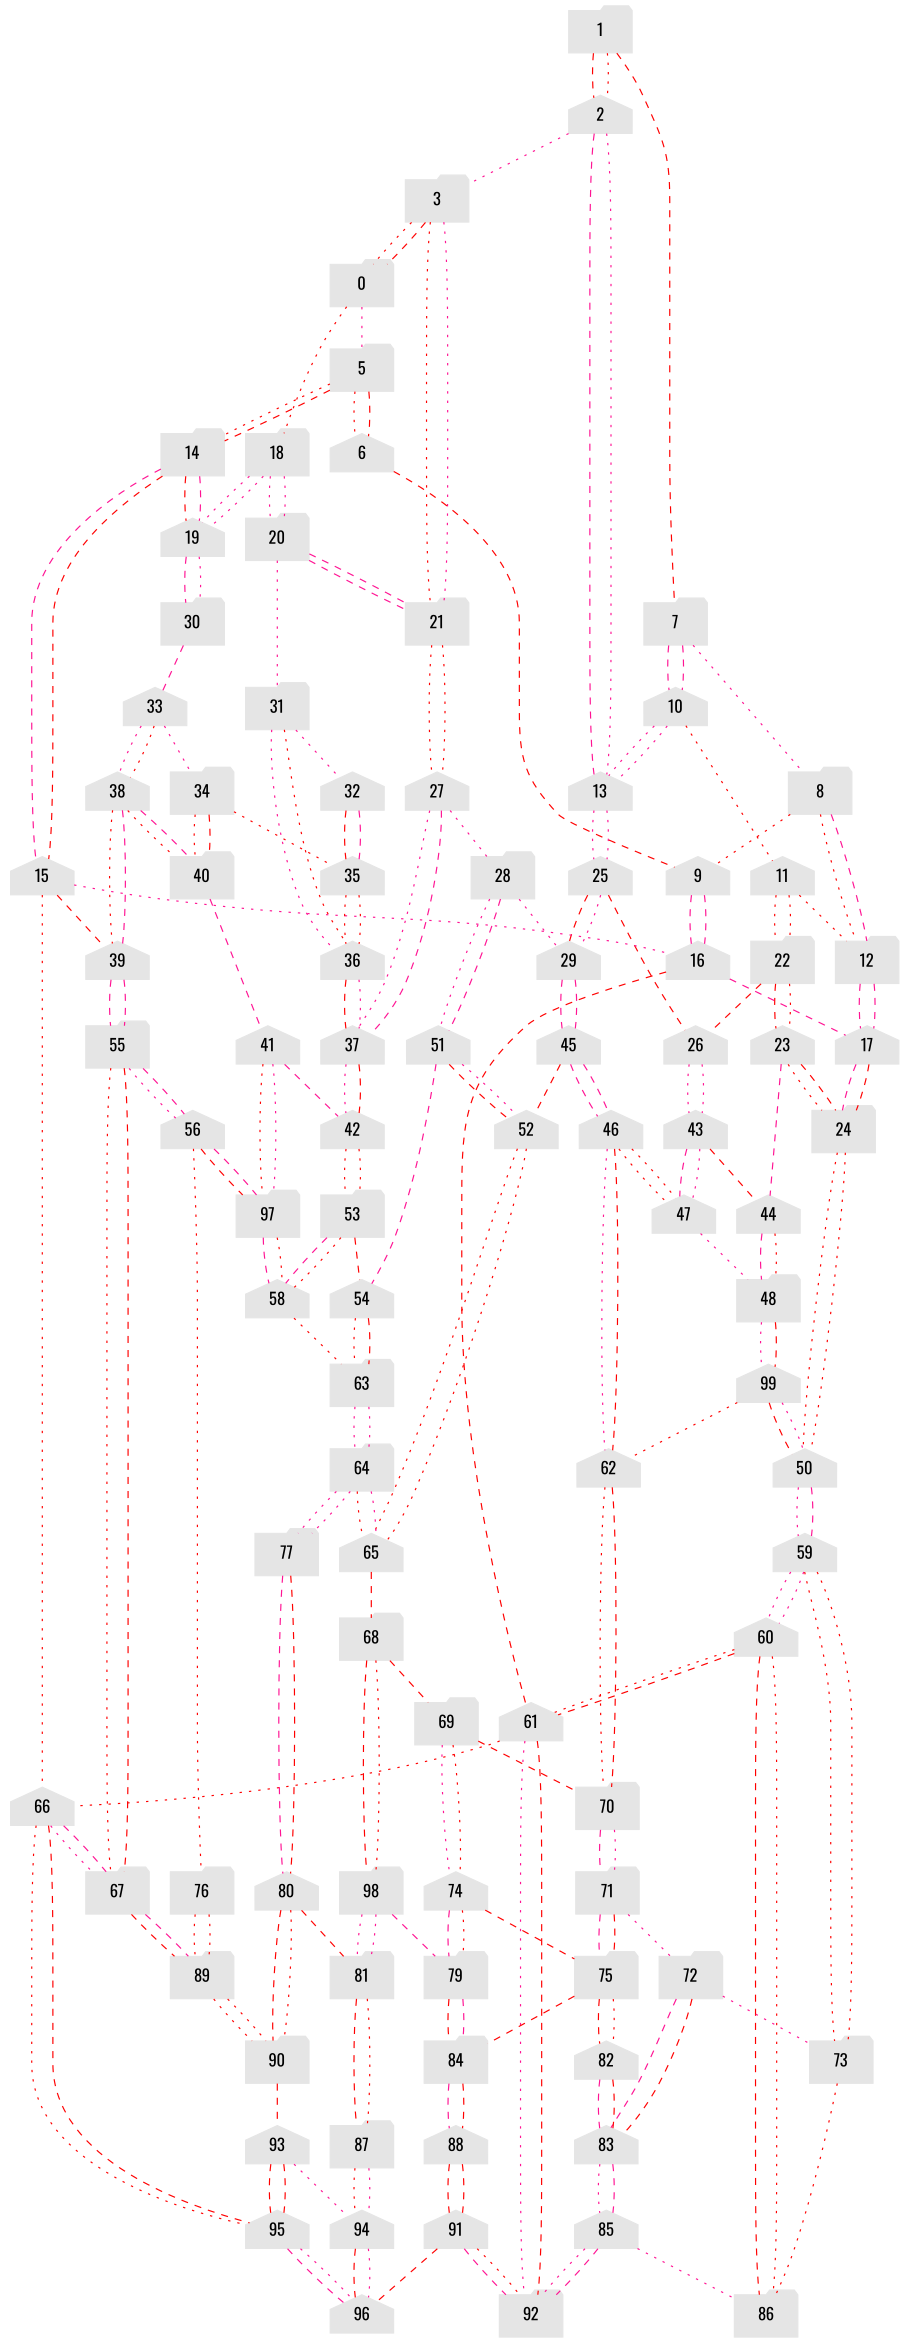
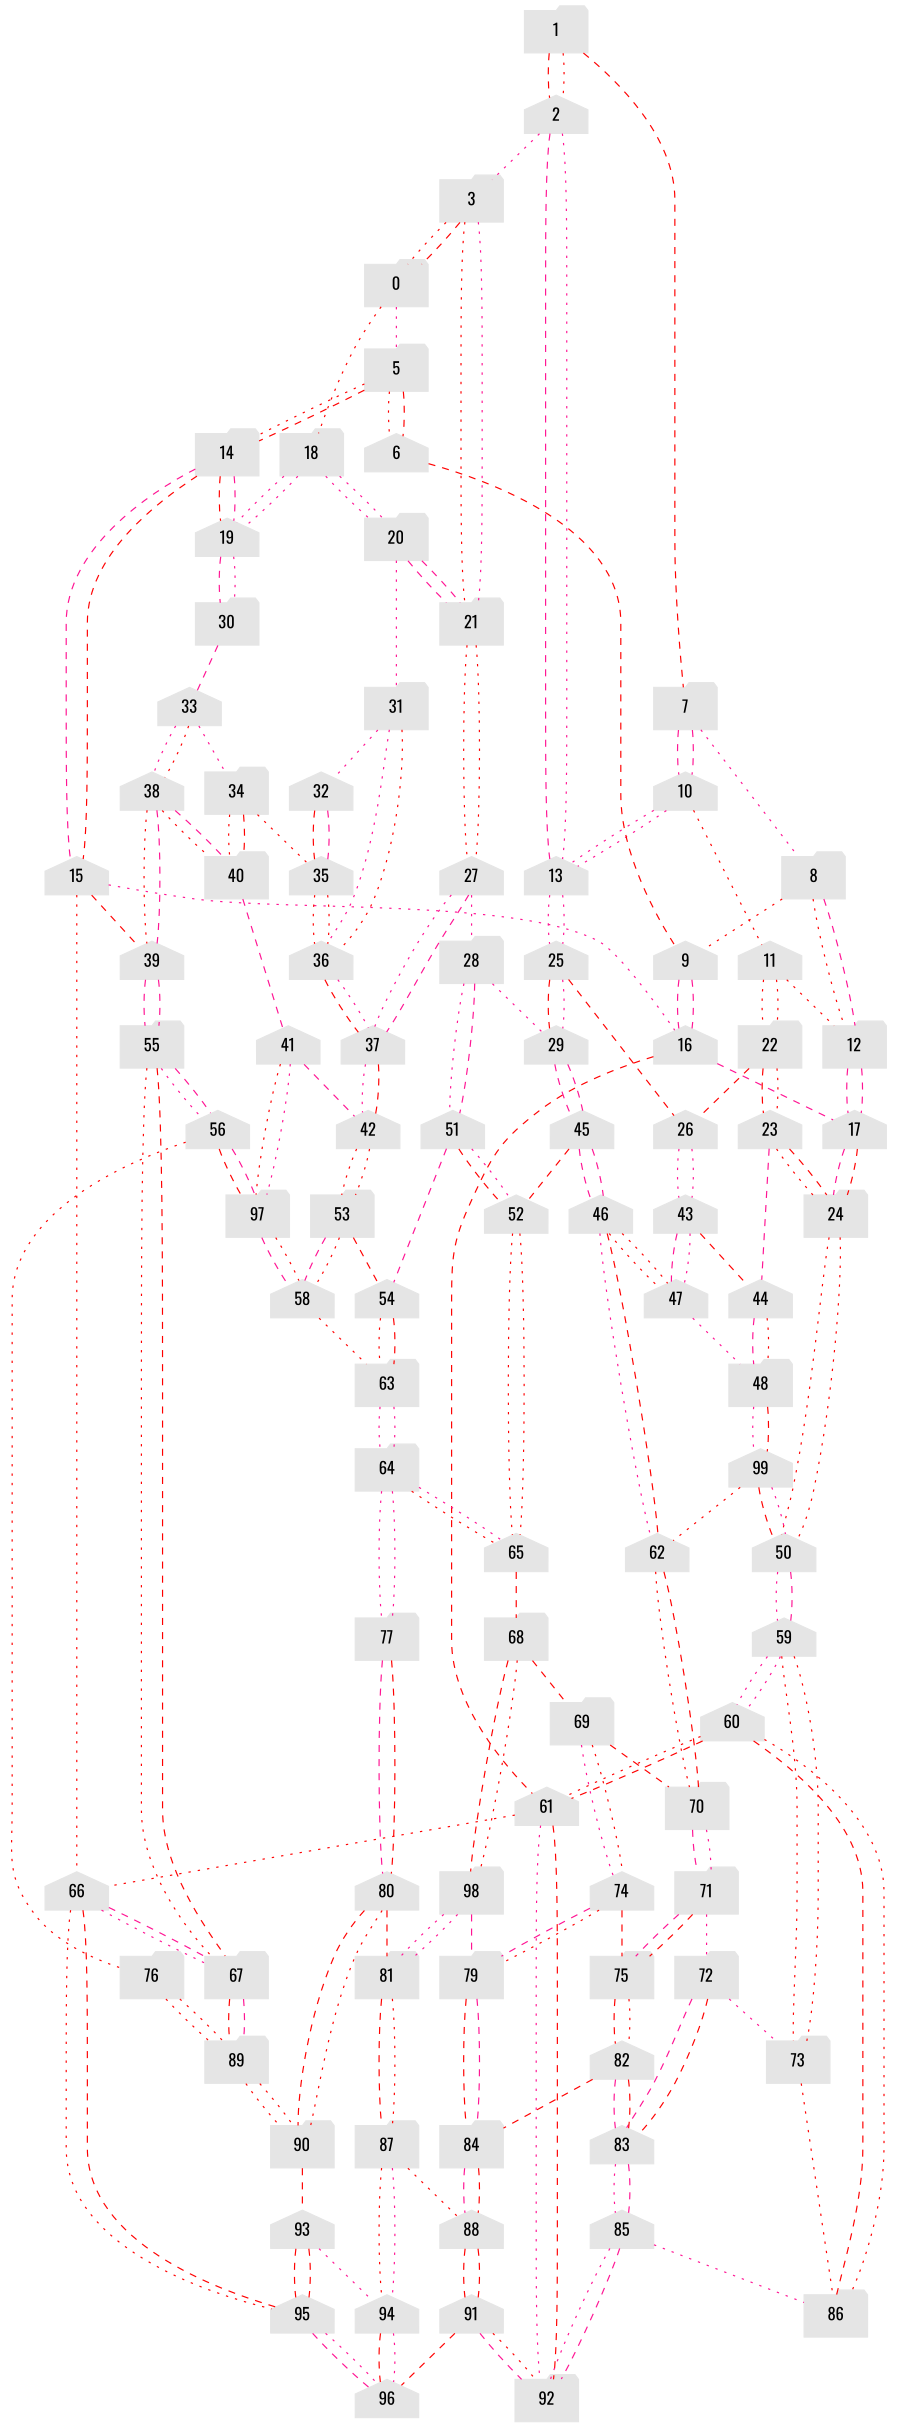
edge "75" -- "84": now "82" -- "84"
edge "87" -- "88": added
